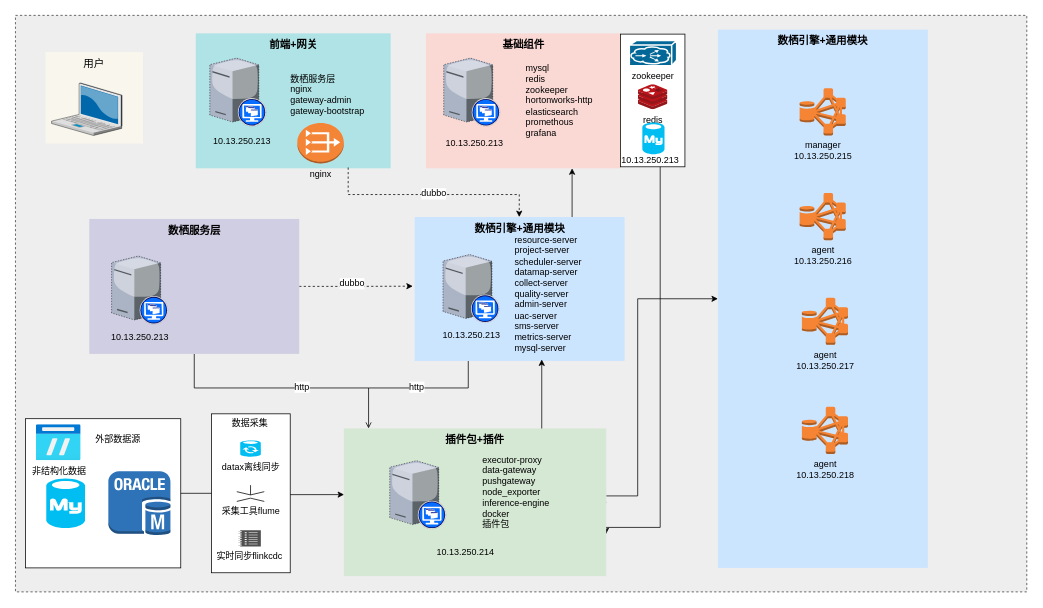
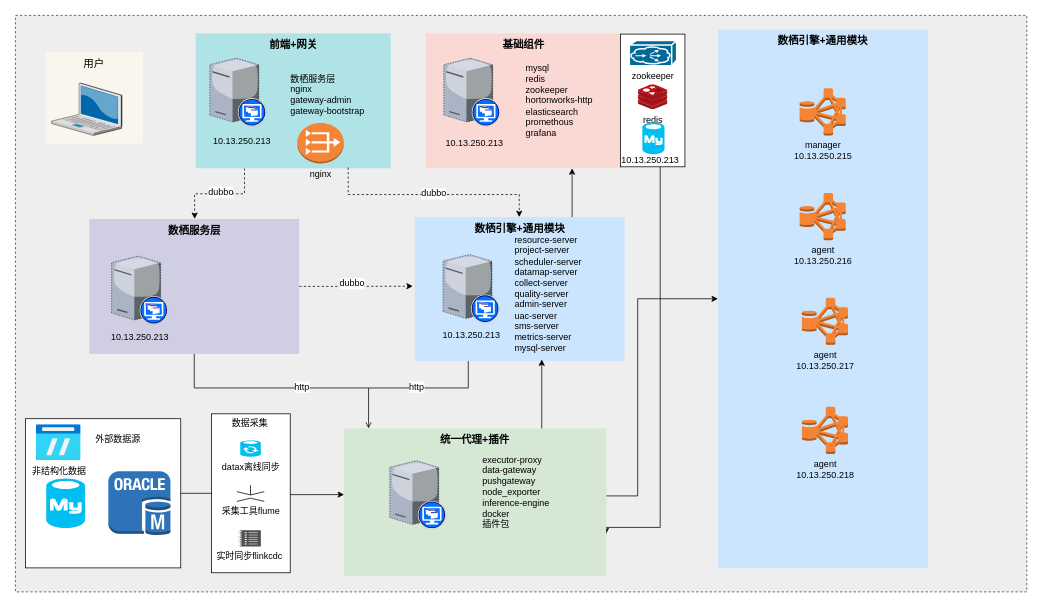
edge "前端+网关" -> "数栖服务层": added, label "dubbo"
node "插件包+插件": label "插件包+插件" -> "统一代理+插件"
node "10.13.250.214": removed
